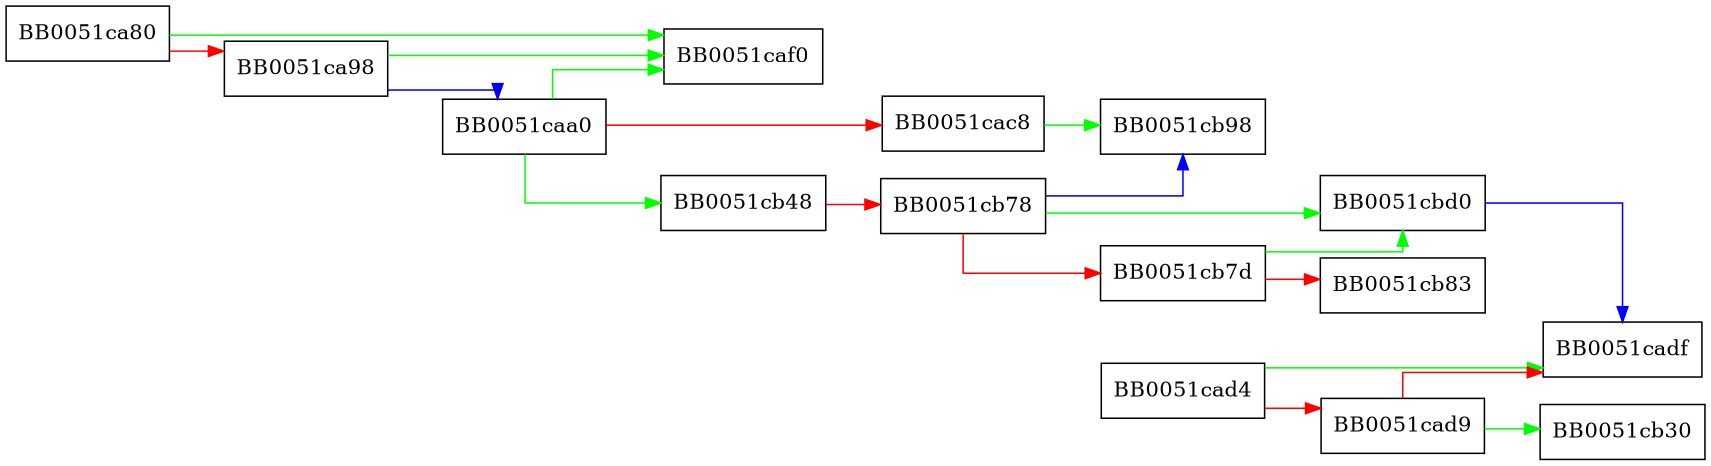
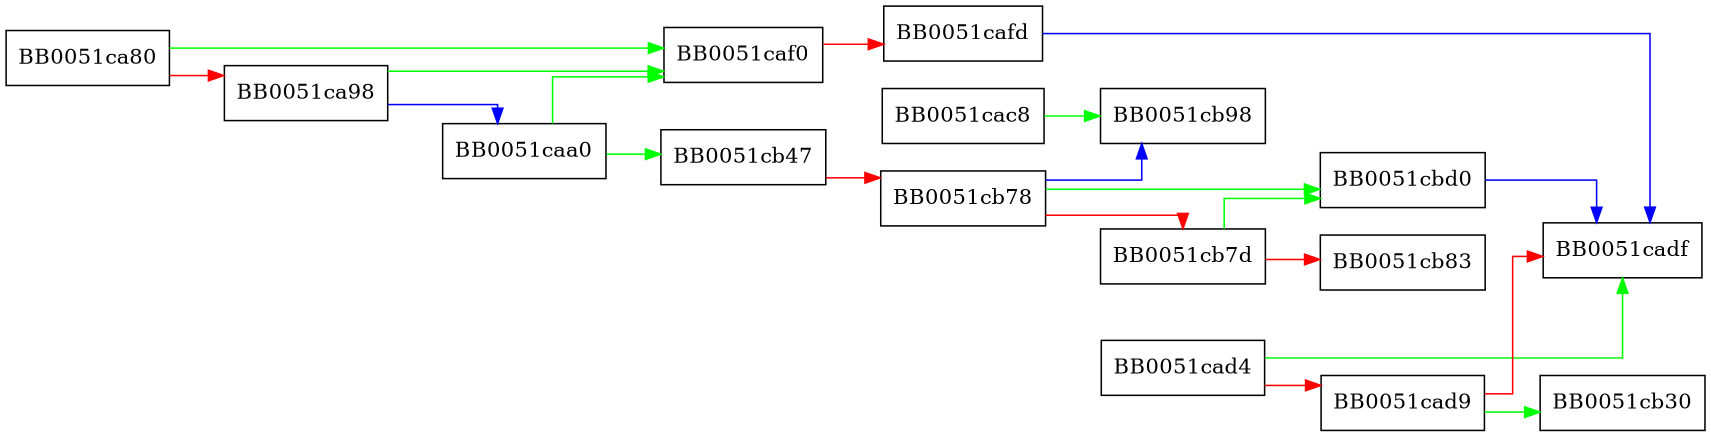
node "BB0051cafd": added
edge "BB0051caa0" -> "BB0051cac8": removed
node "BB0051cb48": label "BB0051cb48" -> "BB0051cb47"
